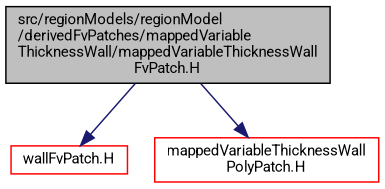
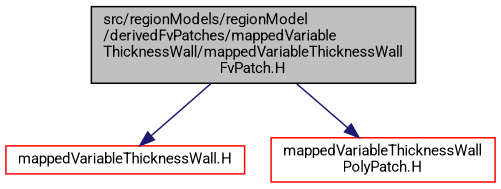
node "wallFvPatch.H": label "wallFvPatch.H" -> "mappedVariableThicknessWall.H"
